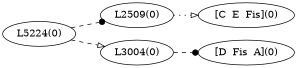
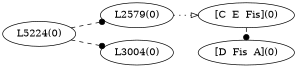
node "L2509(0)": label "L2509(0)" -> "L2579(0)"
edge "L5224(0)" -> "L3004(0)": arrowhead onormal -> dot
edge "L3004(0)" -> "[D  Fis  A](0)": now "[C  E  Fis](0)" -> "[D  Fis  A](0)"
